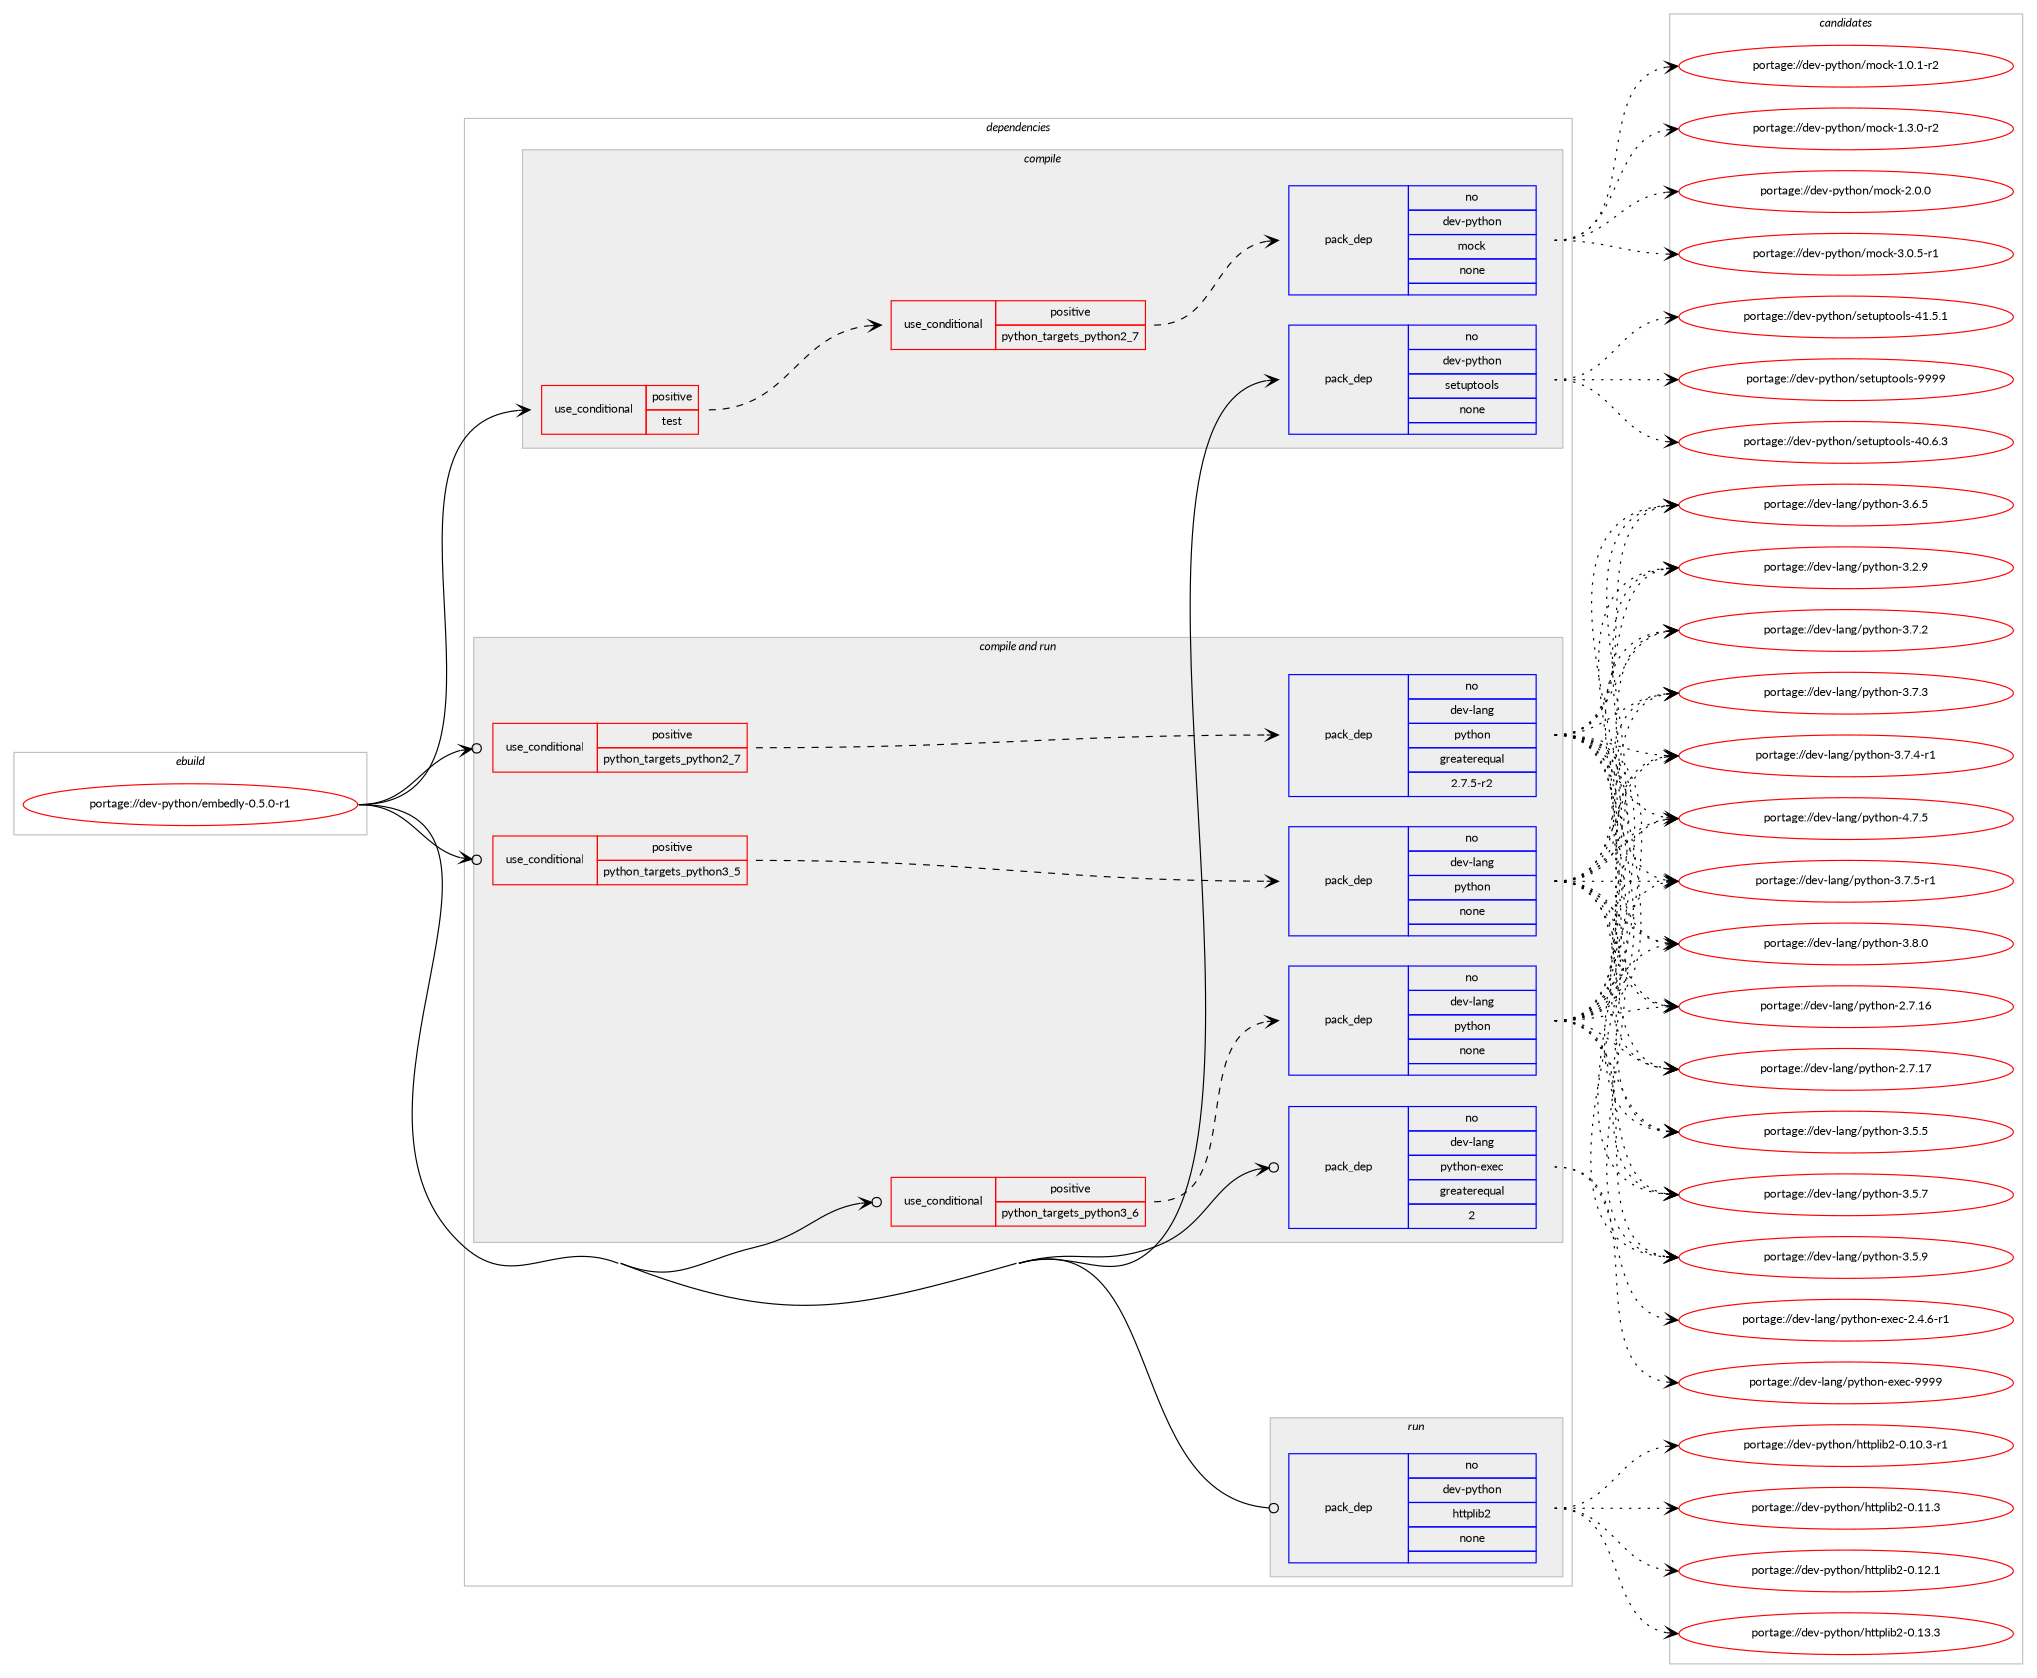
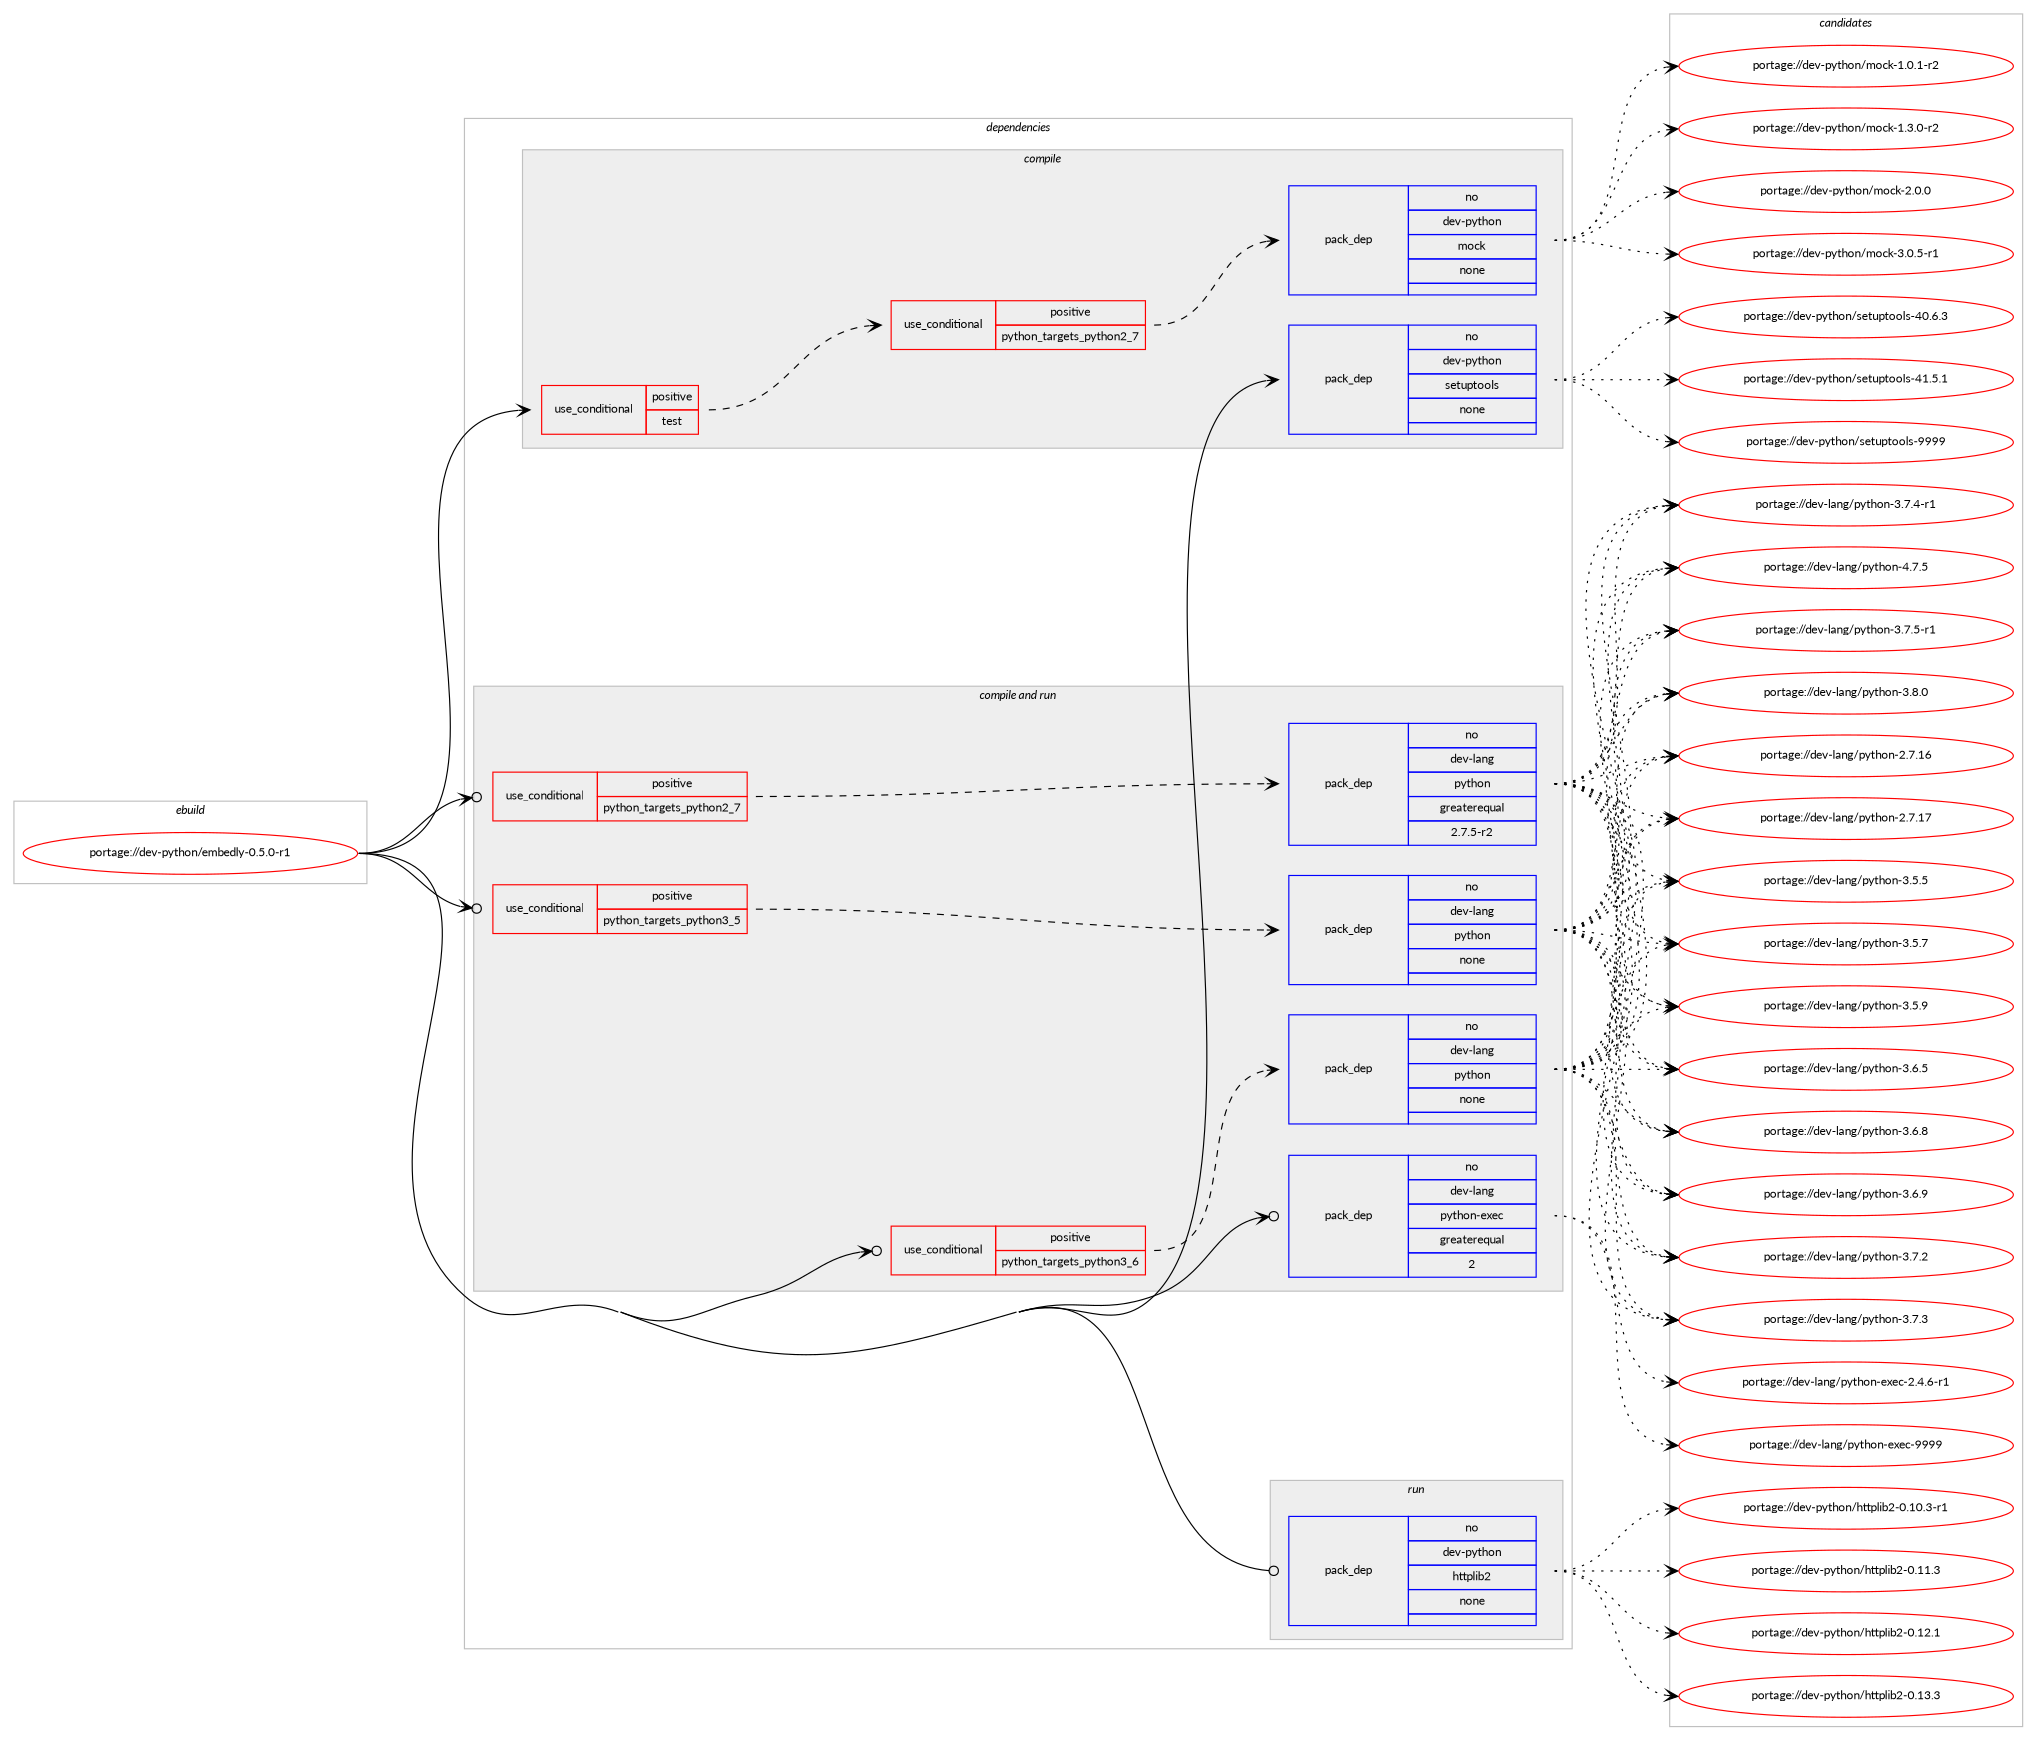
node "portage://dev-lang/python-3.2.9": label "portage://dev-lang/python-3.2.9" -> "portage://dev-lang/python-3.6.9"
node "portage://dev-lang/python-3.6.8": added
